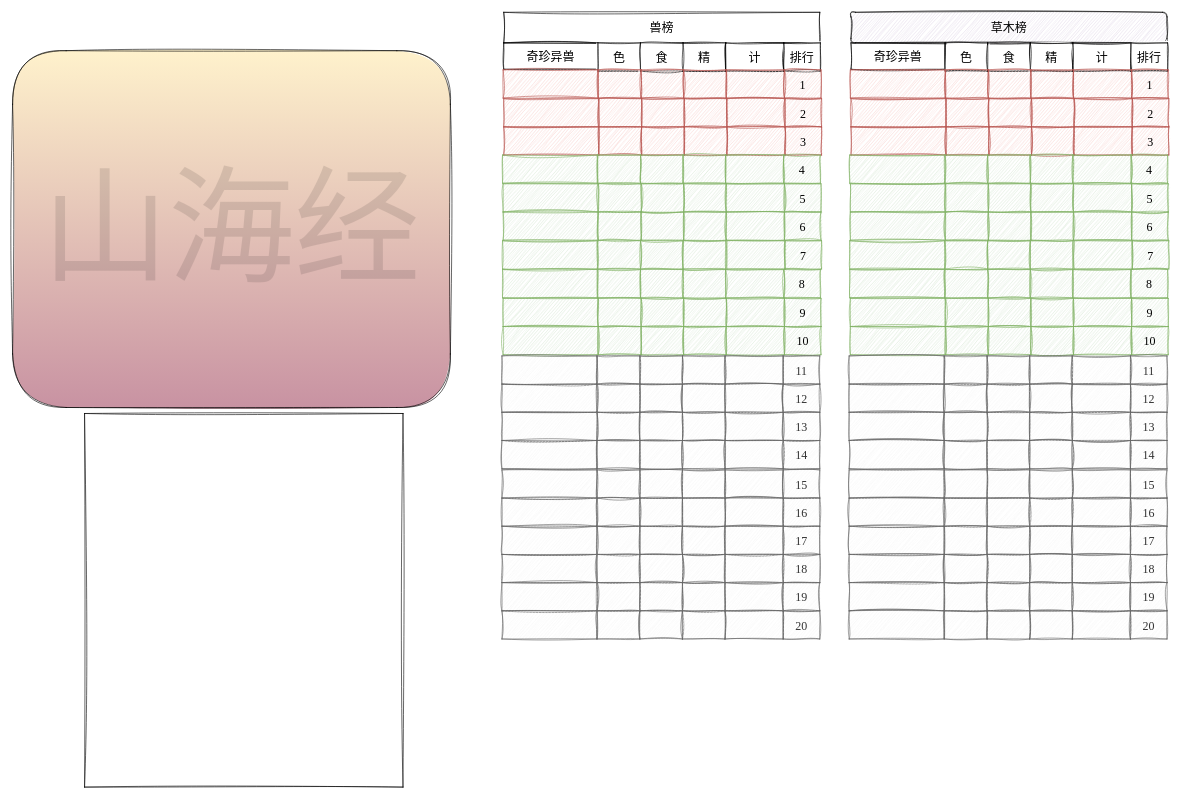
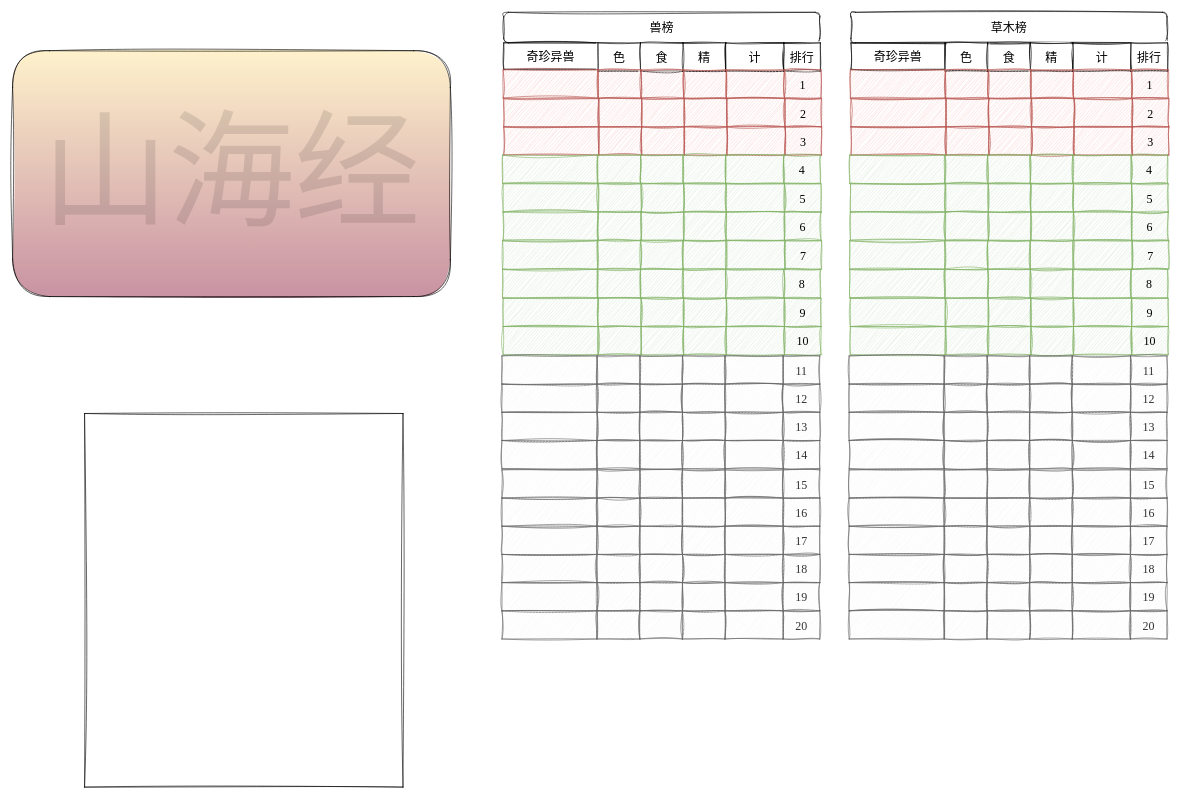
node "兽榜": shape rectangle -> rounded rectangle
node "草木榜": fillcolor #e1d5e7 -> #ffffff
node "山海经": size 438x357 -> 438x246
